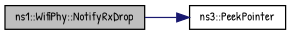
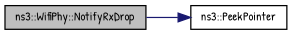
node "ns1::WifiPhy::NotifyRxDrop": label "ns1::WifiPhy::NotifyRxDrop" -> "ns3::WifiPhy::NotifyRxDrop"
